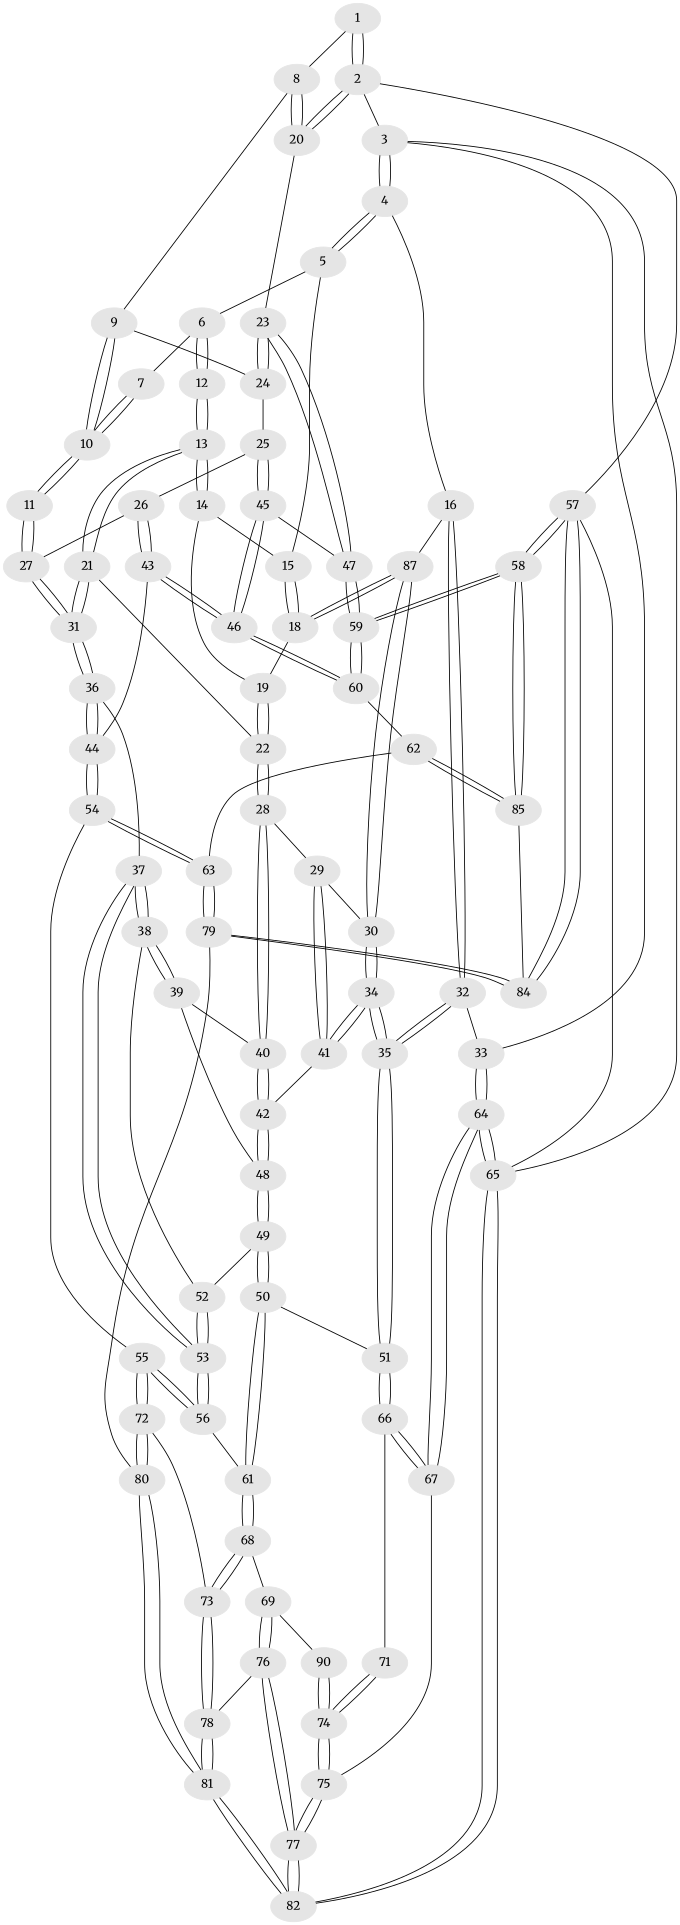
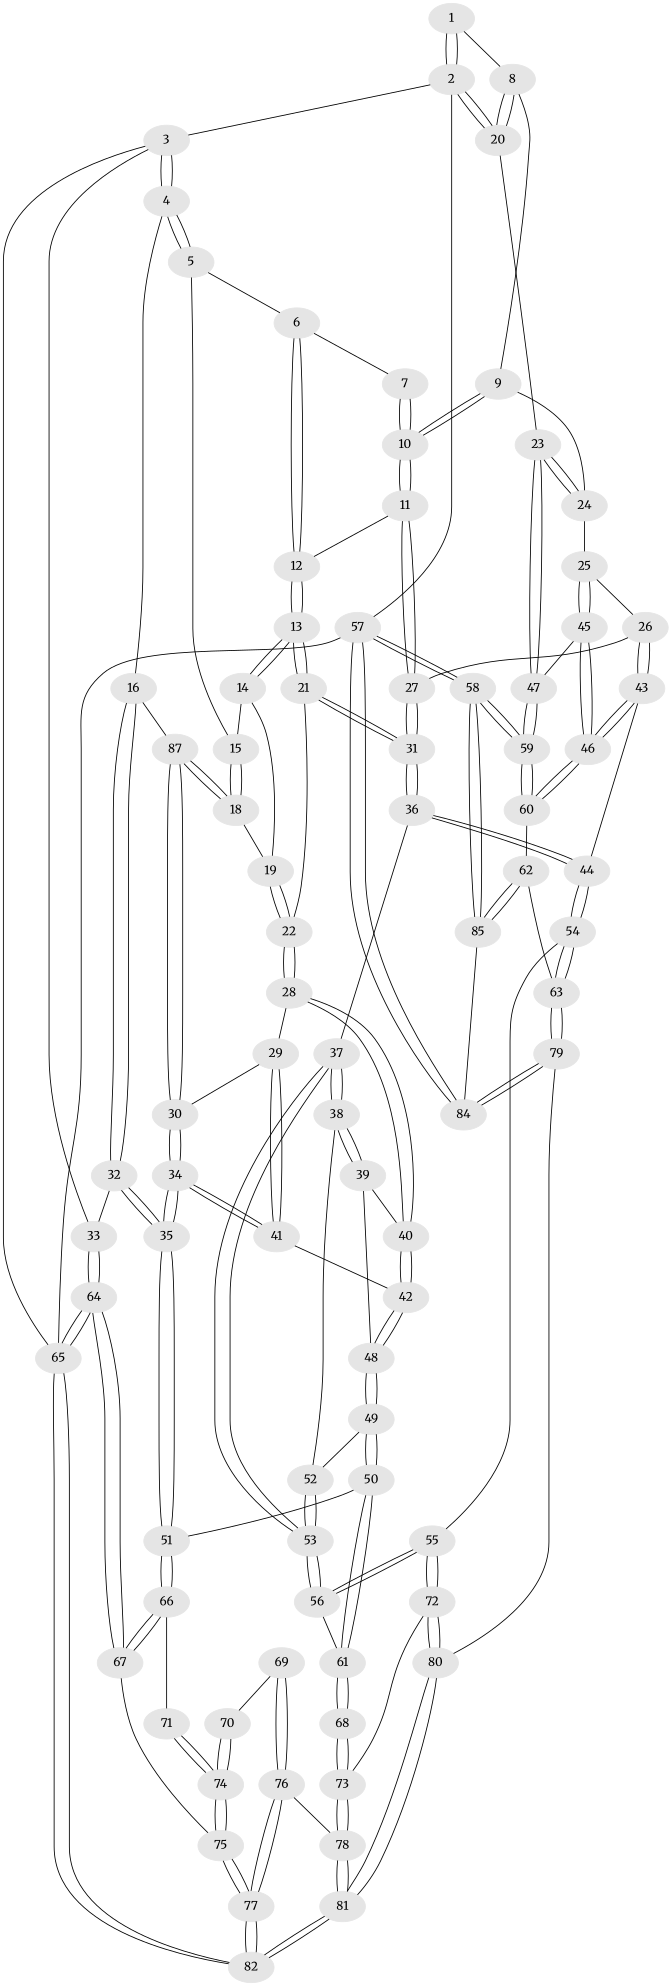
edge "11" -- "12": added
edge "68" -- "69": removed
node "90": label "90" -> "70"
